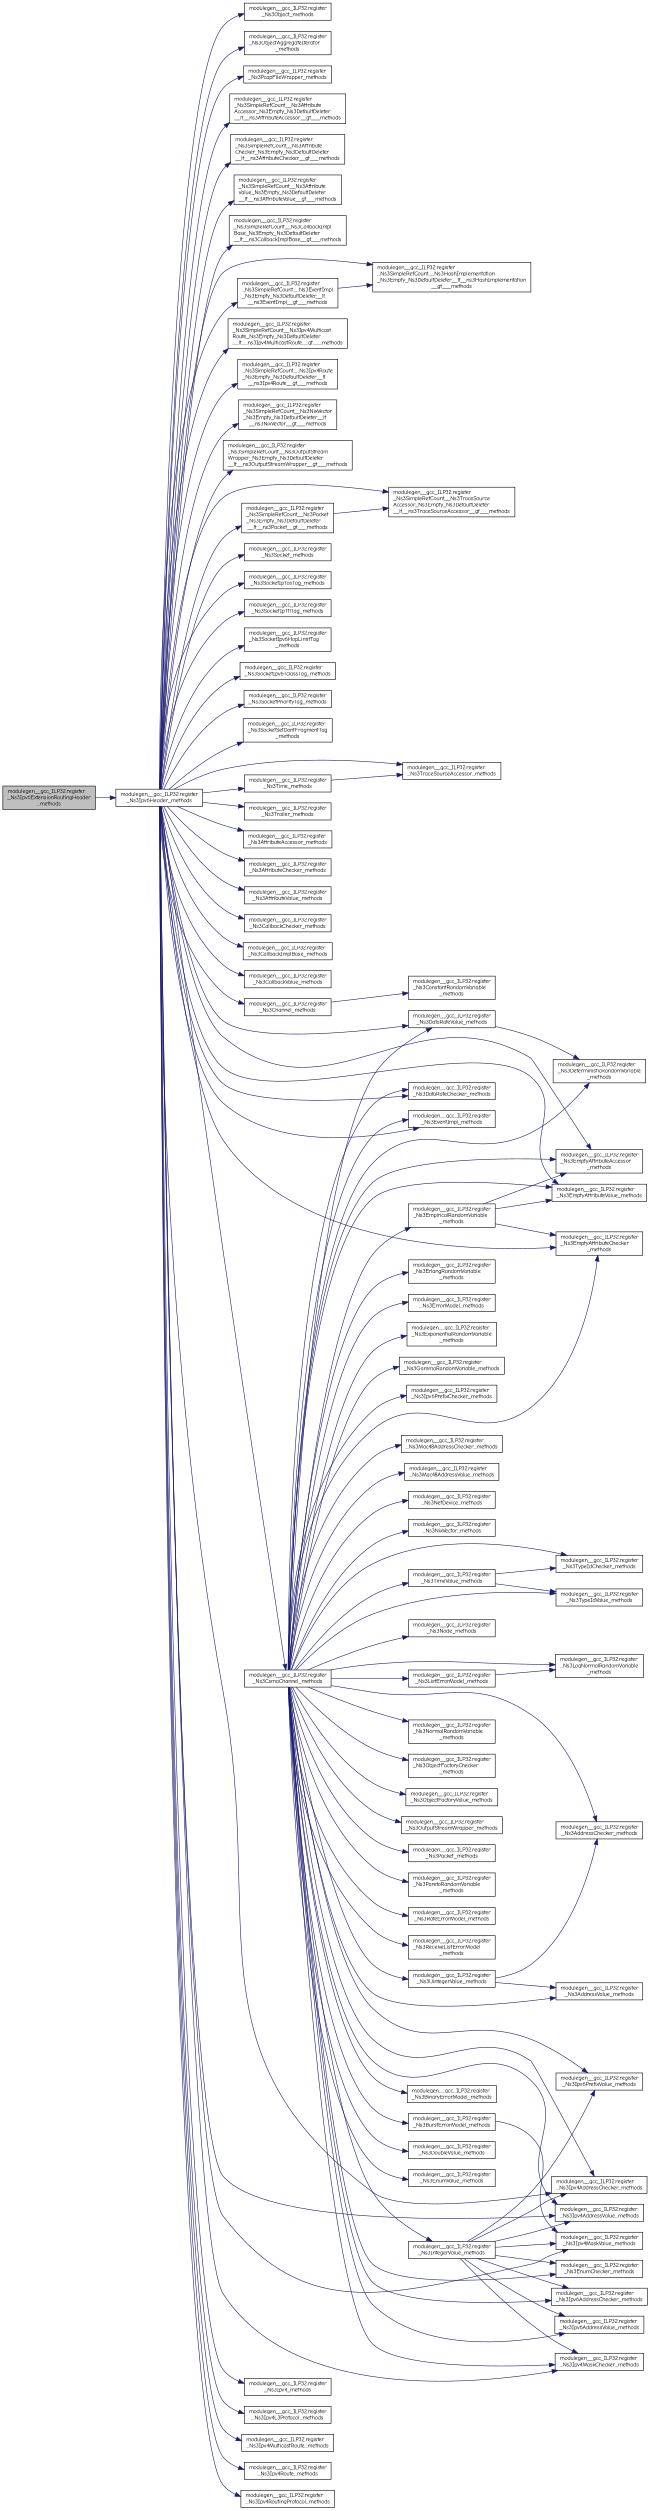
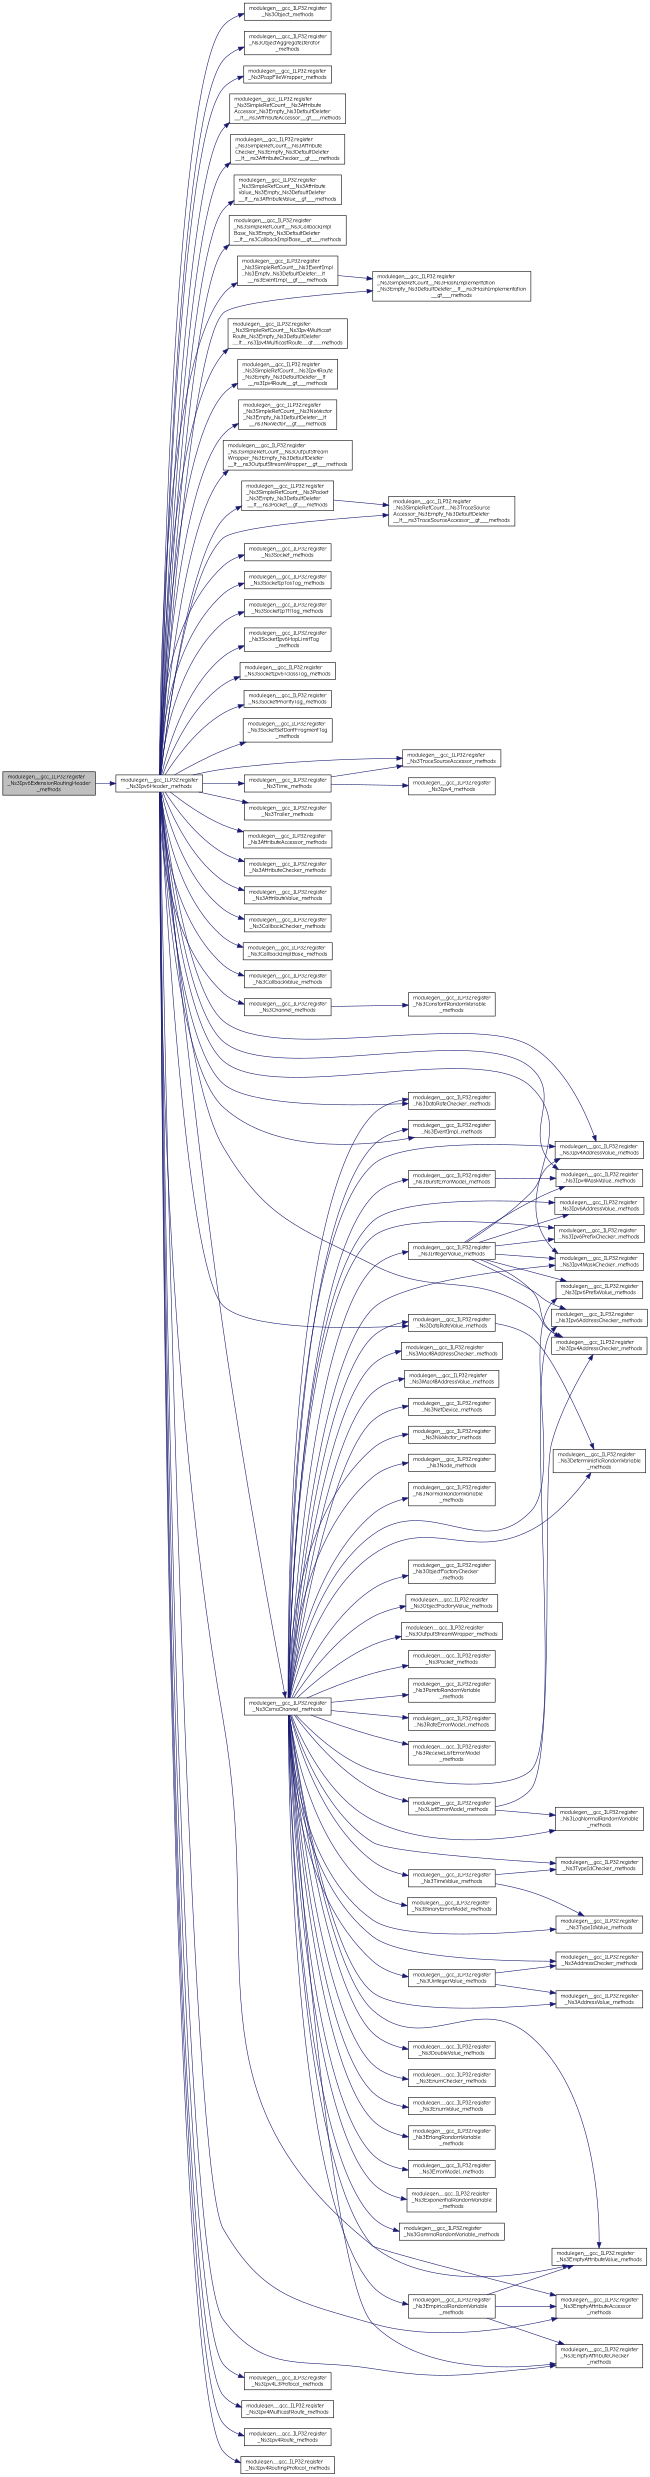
edge "modulegen__gcc_ILP32.register _Ns3Ipv6Header_methods" -> "modulegen__gcc_ILP32.register _Ns3Ipv4_methods": now "modulegen__gcc_ILP32.register _Ns3Time_methods" -> "modulegen__gcc_ILP32.register _Ns3Ipv4_methods"
edge "modulegen__gcc_ILP32.register _Ns3CsmaChannel_methods" -> "modulegen__gcc_ILP32.register _Ns3Ipv4AddressChecker_methods": now "modulegen__gcc_ILP32.register _Ns3ListErrorModel_methods" -> "modulegen__gcc_ILP32.register _Ns3Ipv4AddressChecker_methods"
edge "modulegen__gcc_ILP32.register _Ns3IntegerValue_methods" -> "modulegen__gcc_ILP32.register _Ns3EnumChecker_methods": now "modulegen__gcc_ILP32.register _Ns3IntegerValue_methods" -> "modulegen__gcc_ILP32.register _Ns3Ipv6PrefixChecker_methods"
